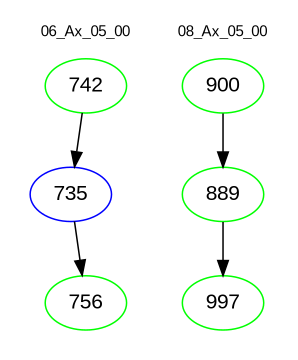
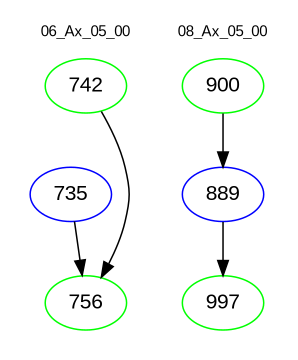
edge "742" -> "735": now "742" -> "756"
node "889": color green -> blue
